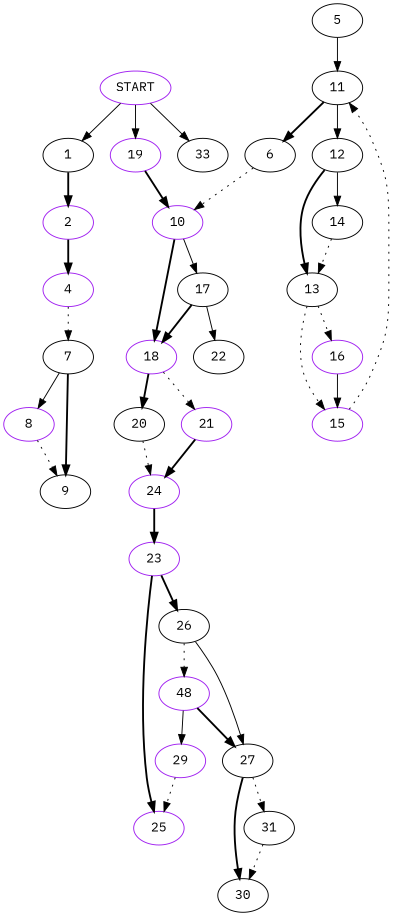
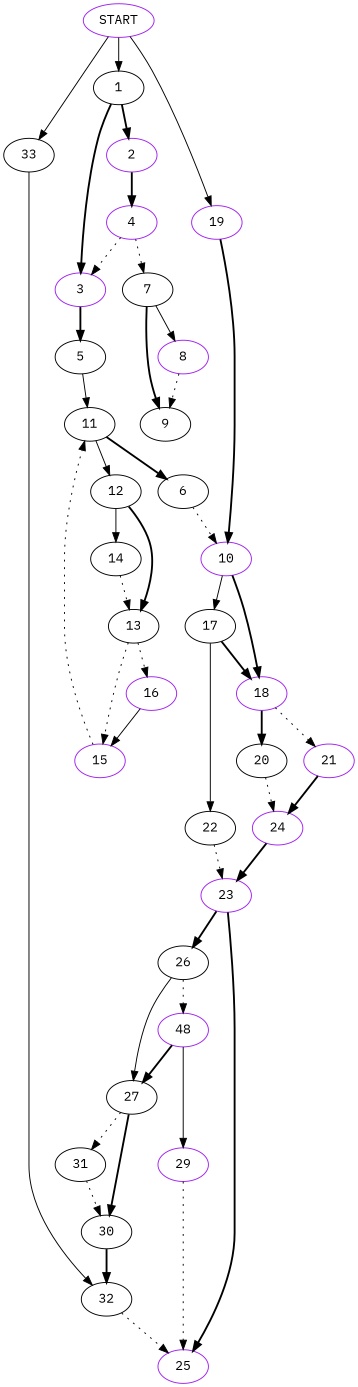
node "3": added
edge "22" -> "23": added
node "32": added
